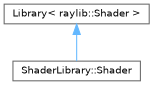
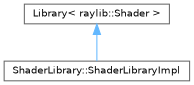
node "ShaderLibrary::Shader": label "ShaderLibrary::Shader" -> "ShaderLibrary::ShaderLibraryImpl"
